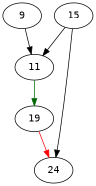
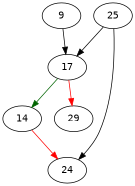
node "15": label "15" -> "25"
node "11": label "11" -> "17"
node "19": label "19" -> "14"
node "29": added
